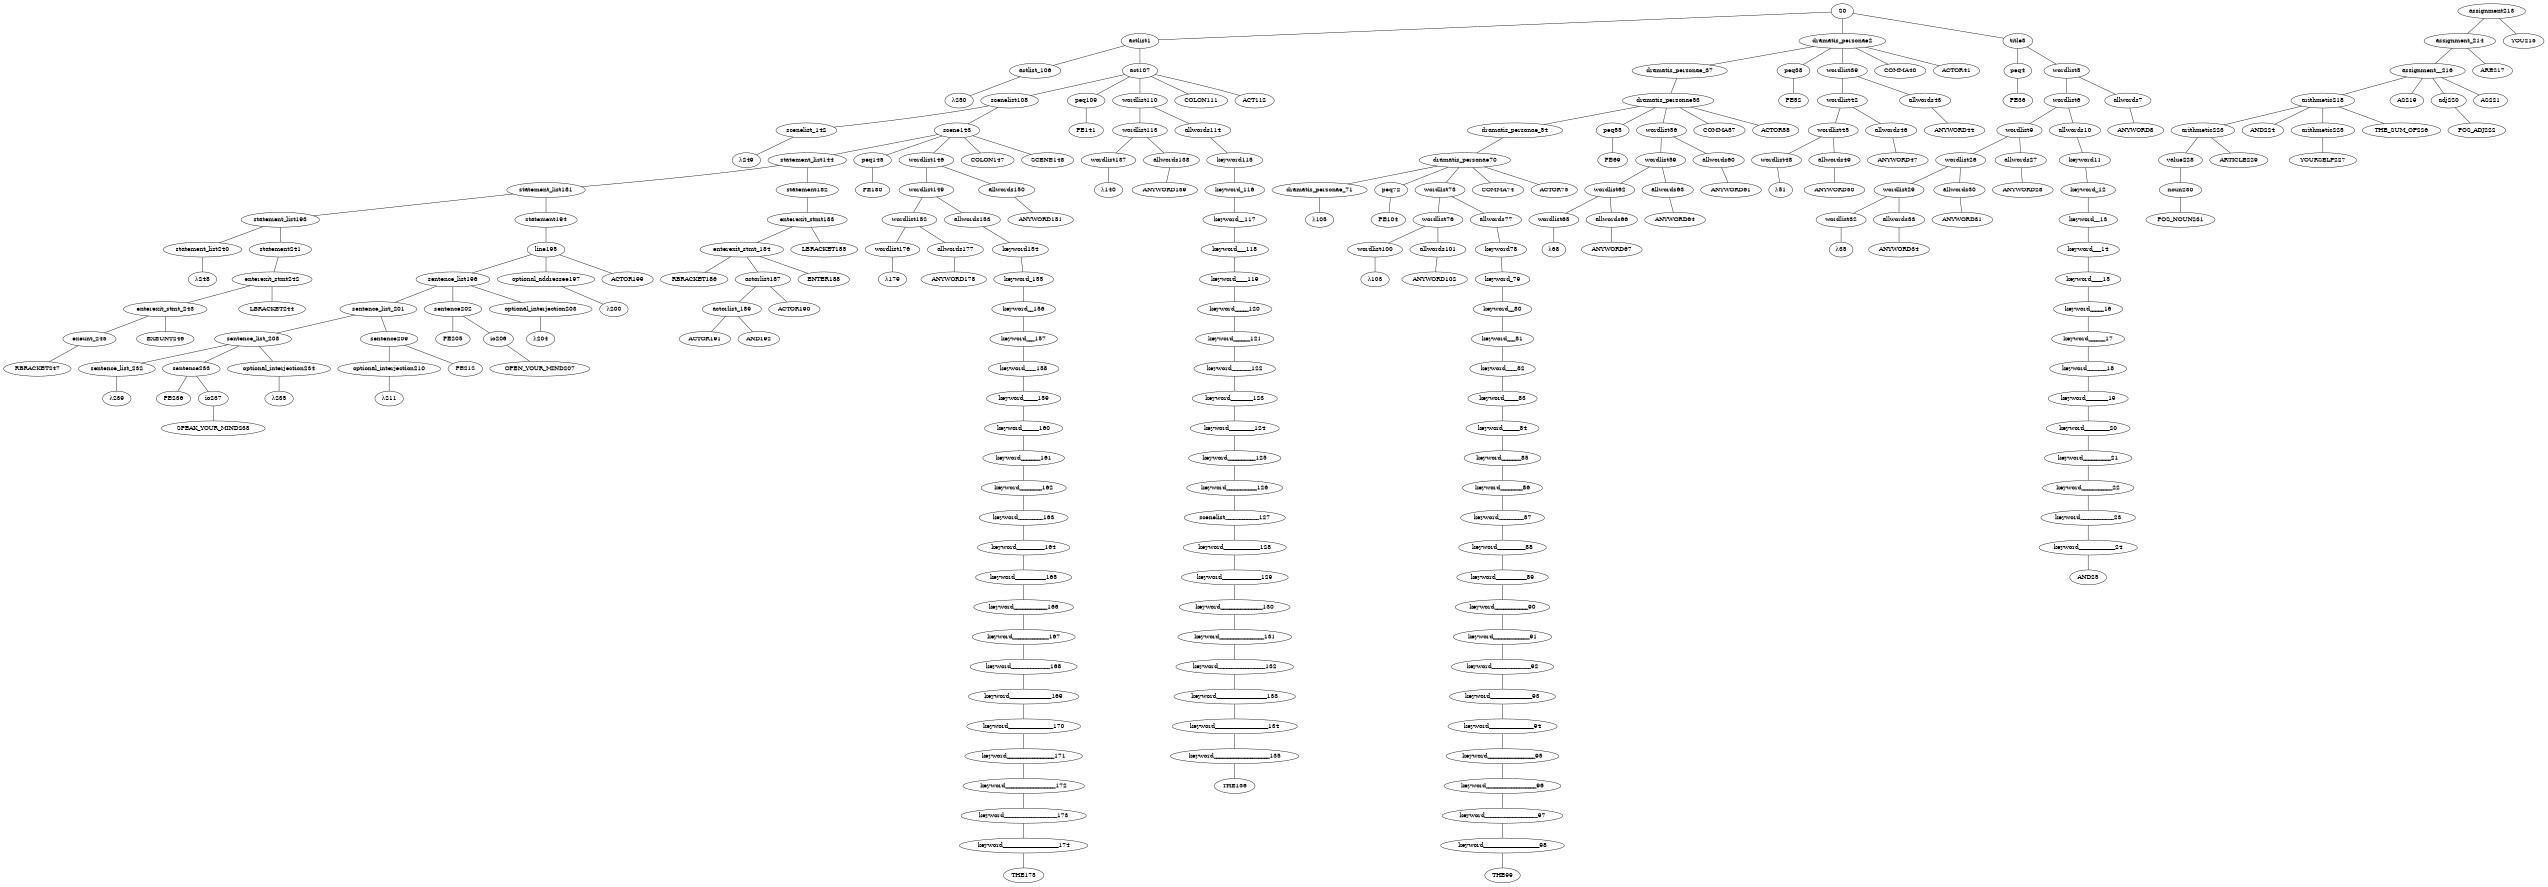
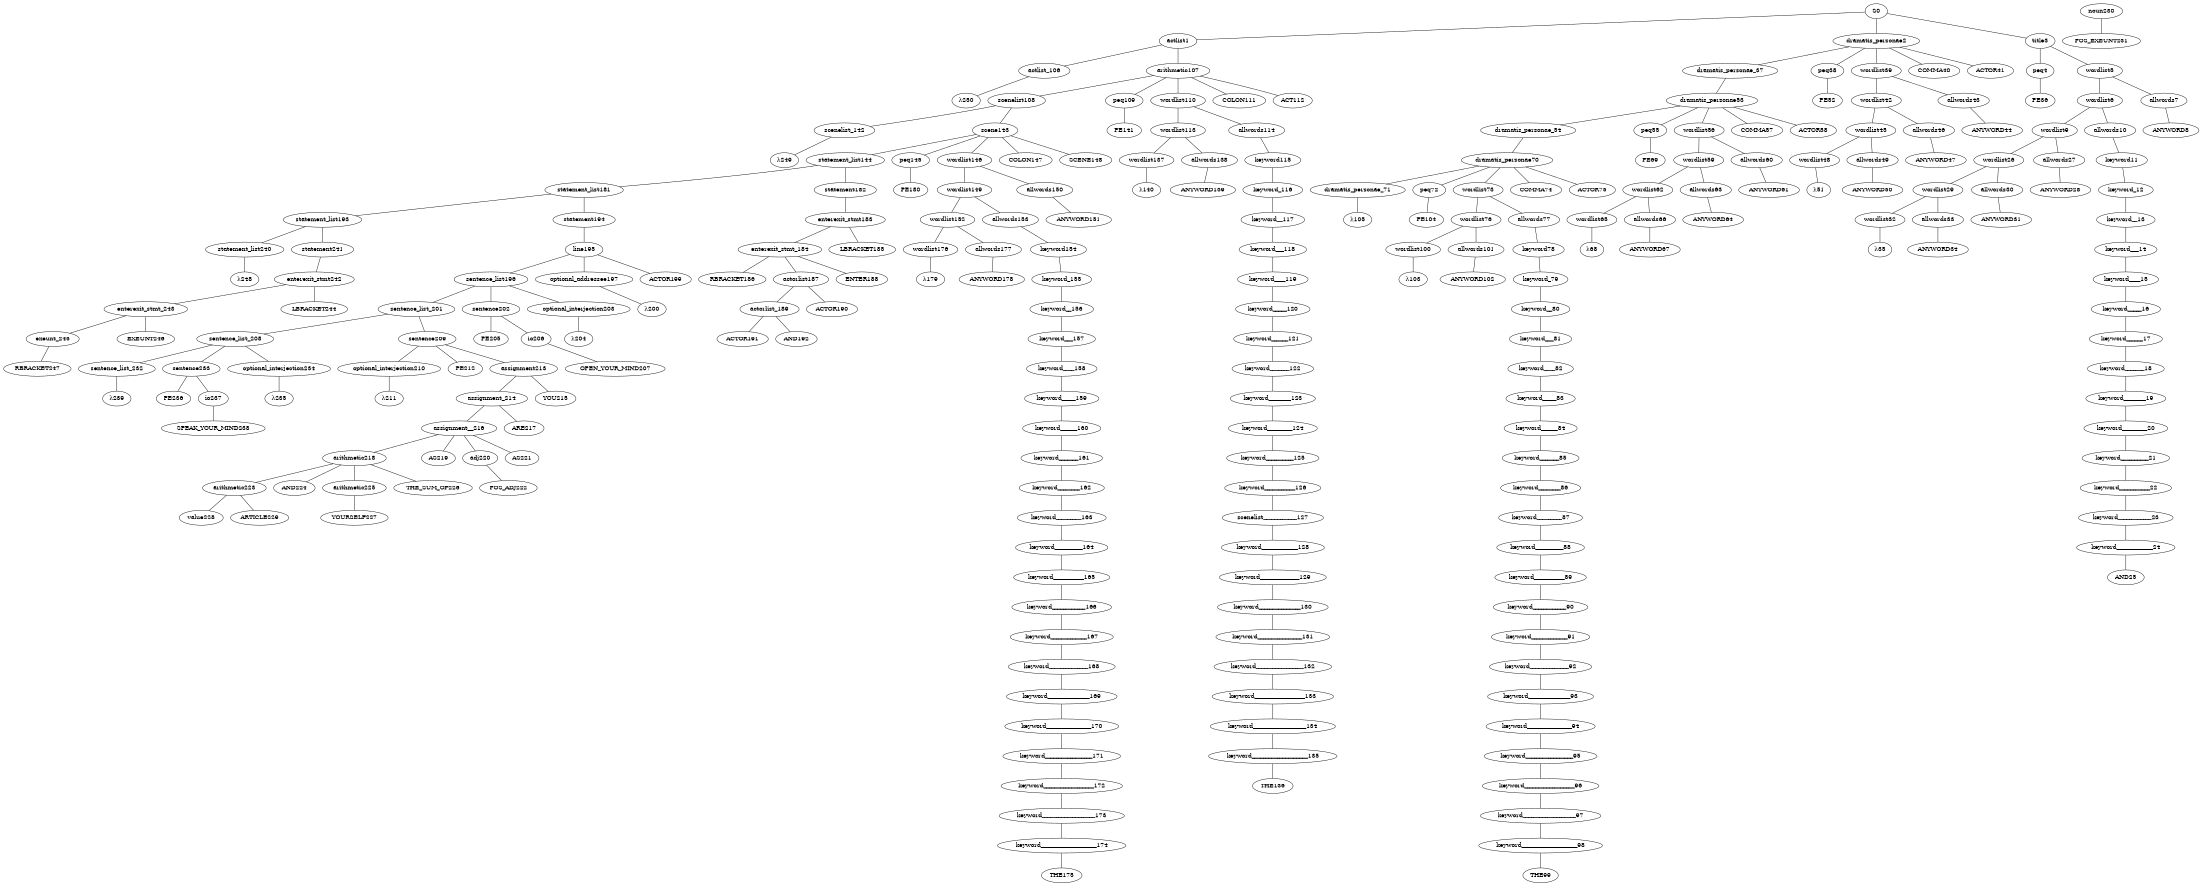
node "act107": label "act107" -> "arithmetic107"
edge "value228" -- "noun230": removed
node "POS_NOUN231": label "POS_NOUN231" -> "POS_EXEUNT231"
edge "sentence209" -- "assignment213": added
